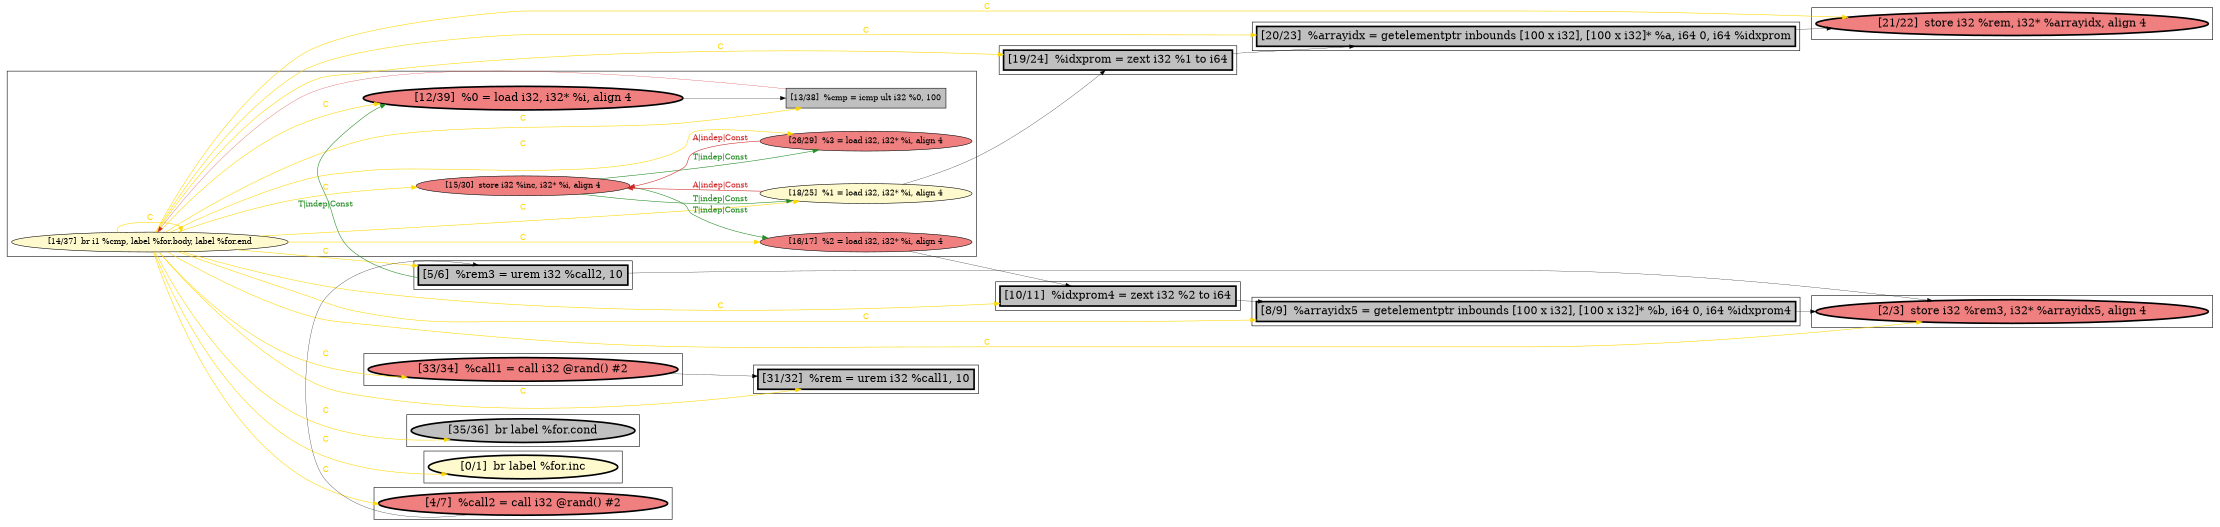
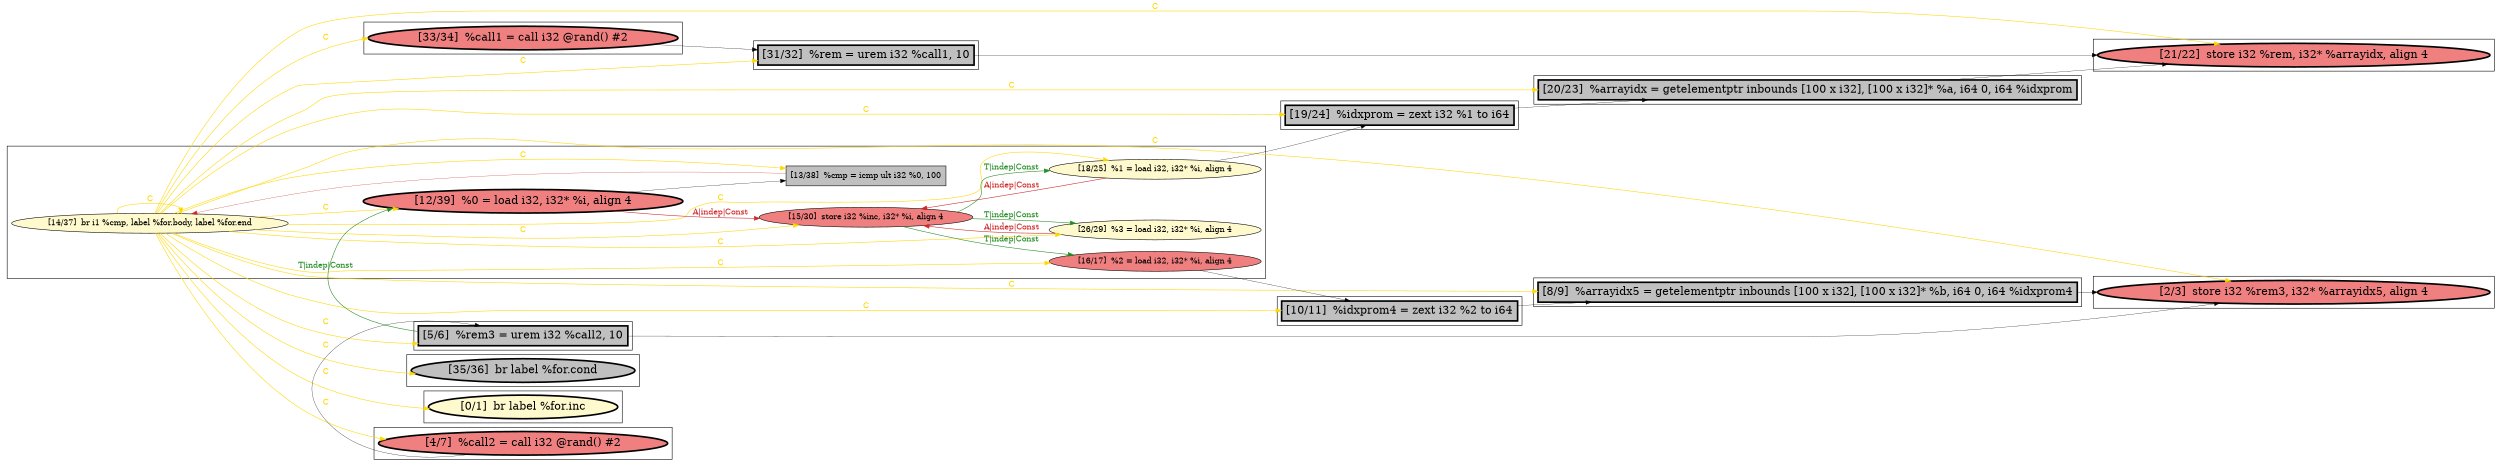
edge "[31/32]  %rem = urem i32 %call1, 10" -> "[21/22]  store i32 %rem, i32* %arrayidx, align 4": added
node "[26/29]  %3 = load i32, i32* %i, align 4": fillcolor lightcoral -> lemonchiffon
edge "[12/39]  %0 = load i32, i32* %i, align 4" -> "[15/30]  store i32 %inc, i32* %i, align 4": added, label "A|indep|Const"
